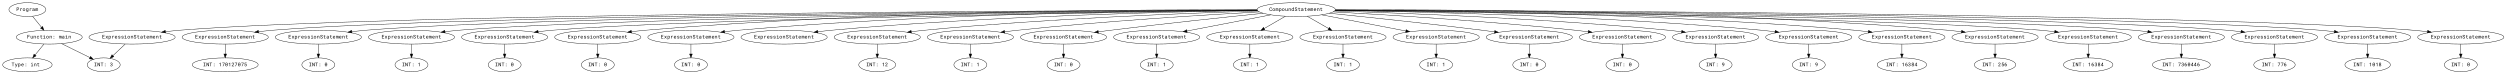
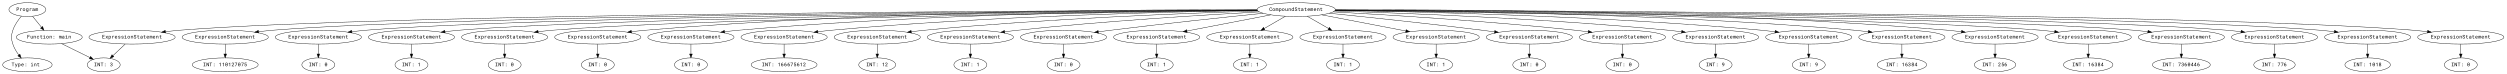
edge "Function: main" -> "Type: int": now "Program" -> "Type: int"
node "INT: 170127075": label "INT: 170127075" -> "INT: 110127075"
node "INT: 166675612": added
